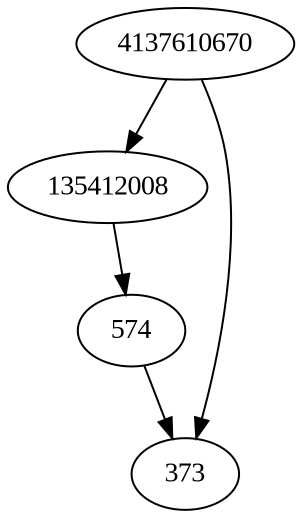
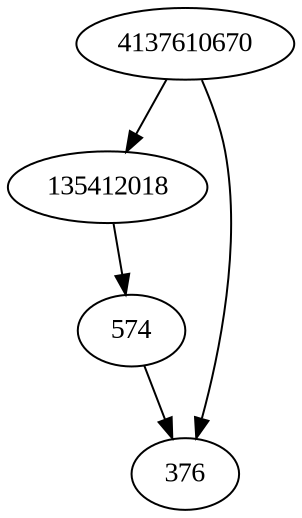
node "135412008": label "135412008" -> "135412018"
node "373": label "373" -> "376"
